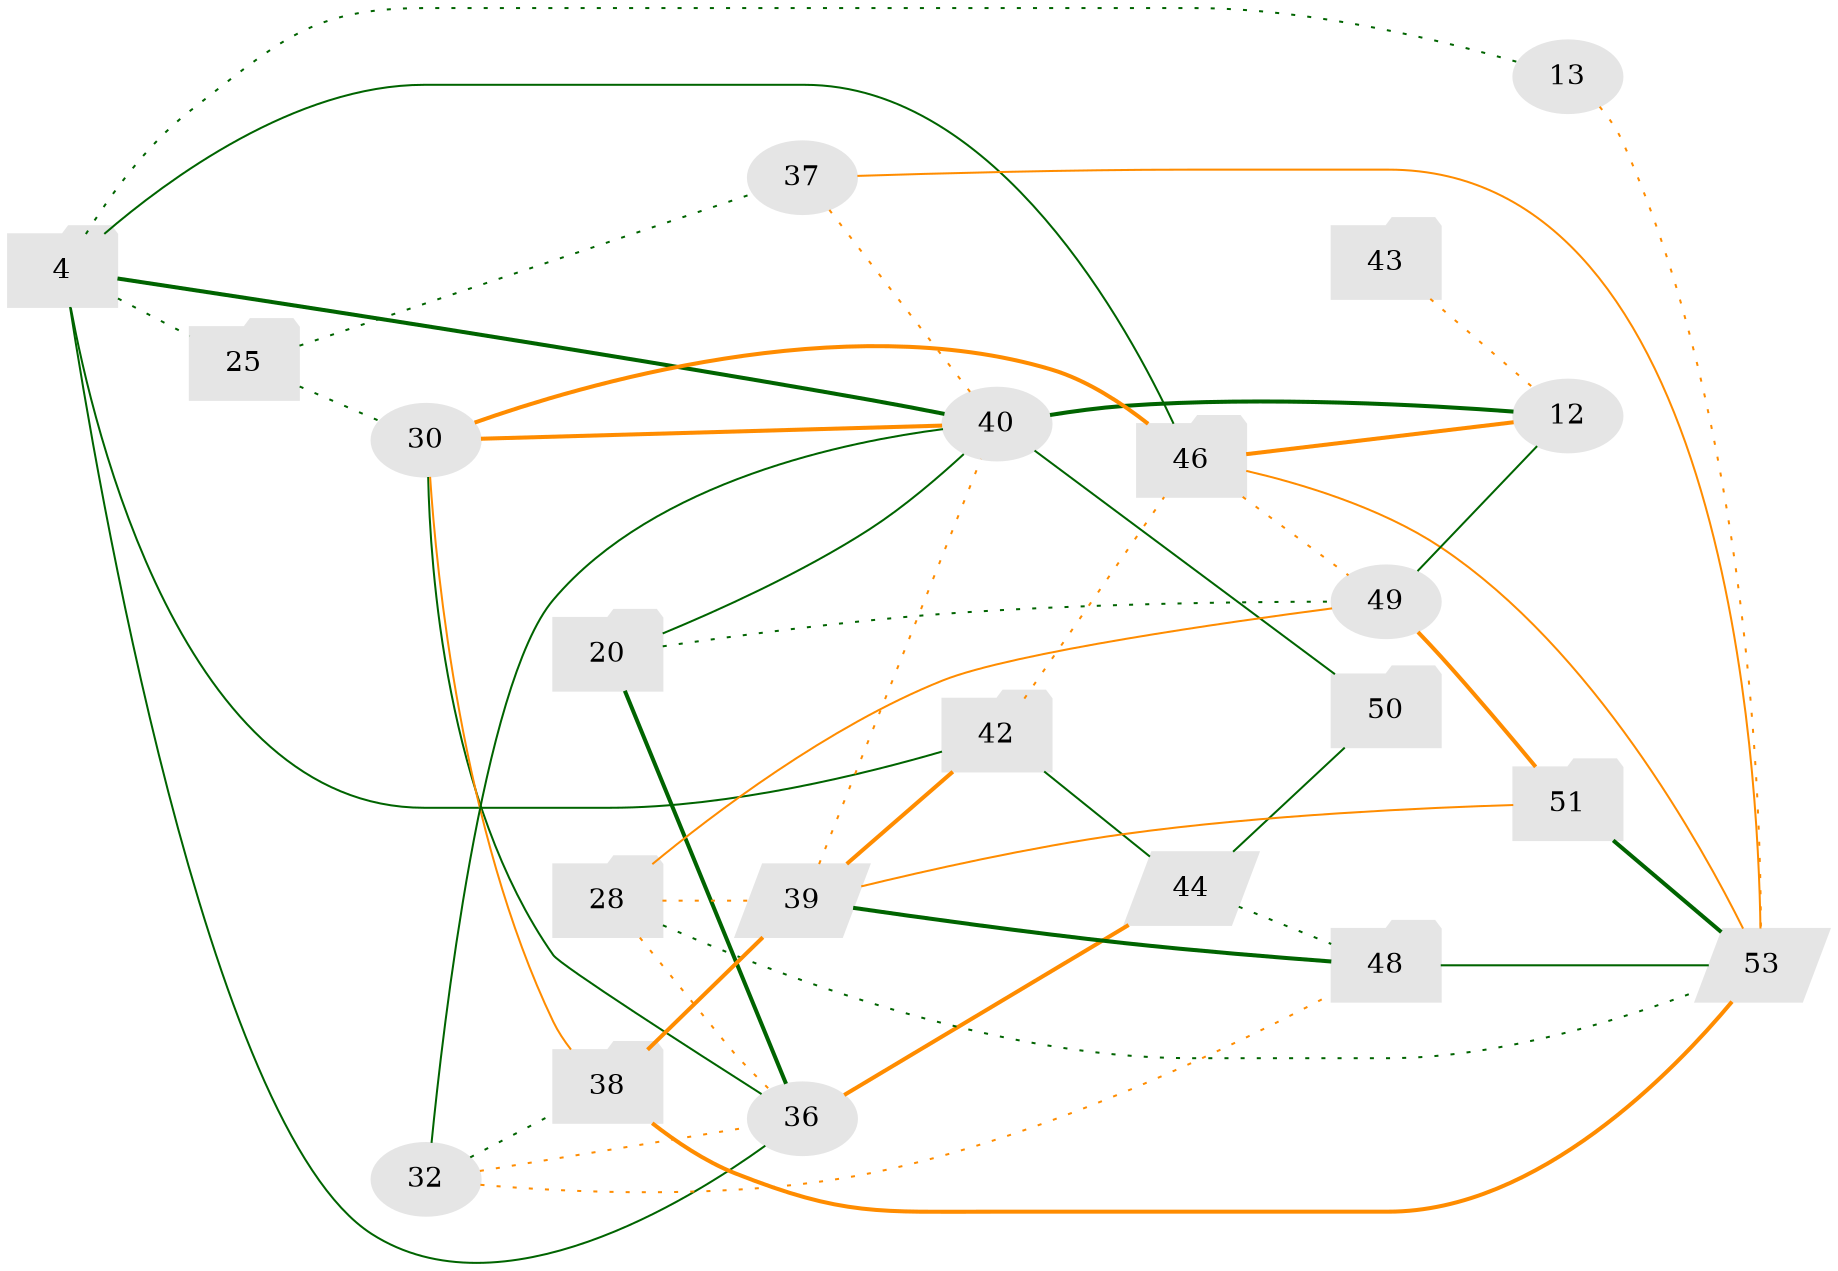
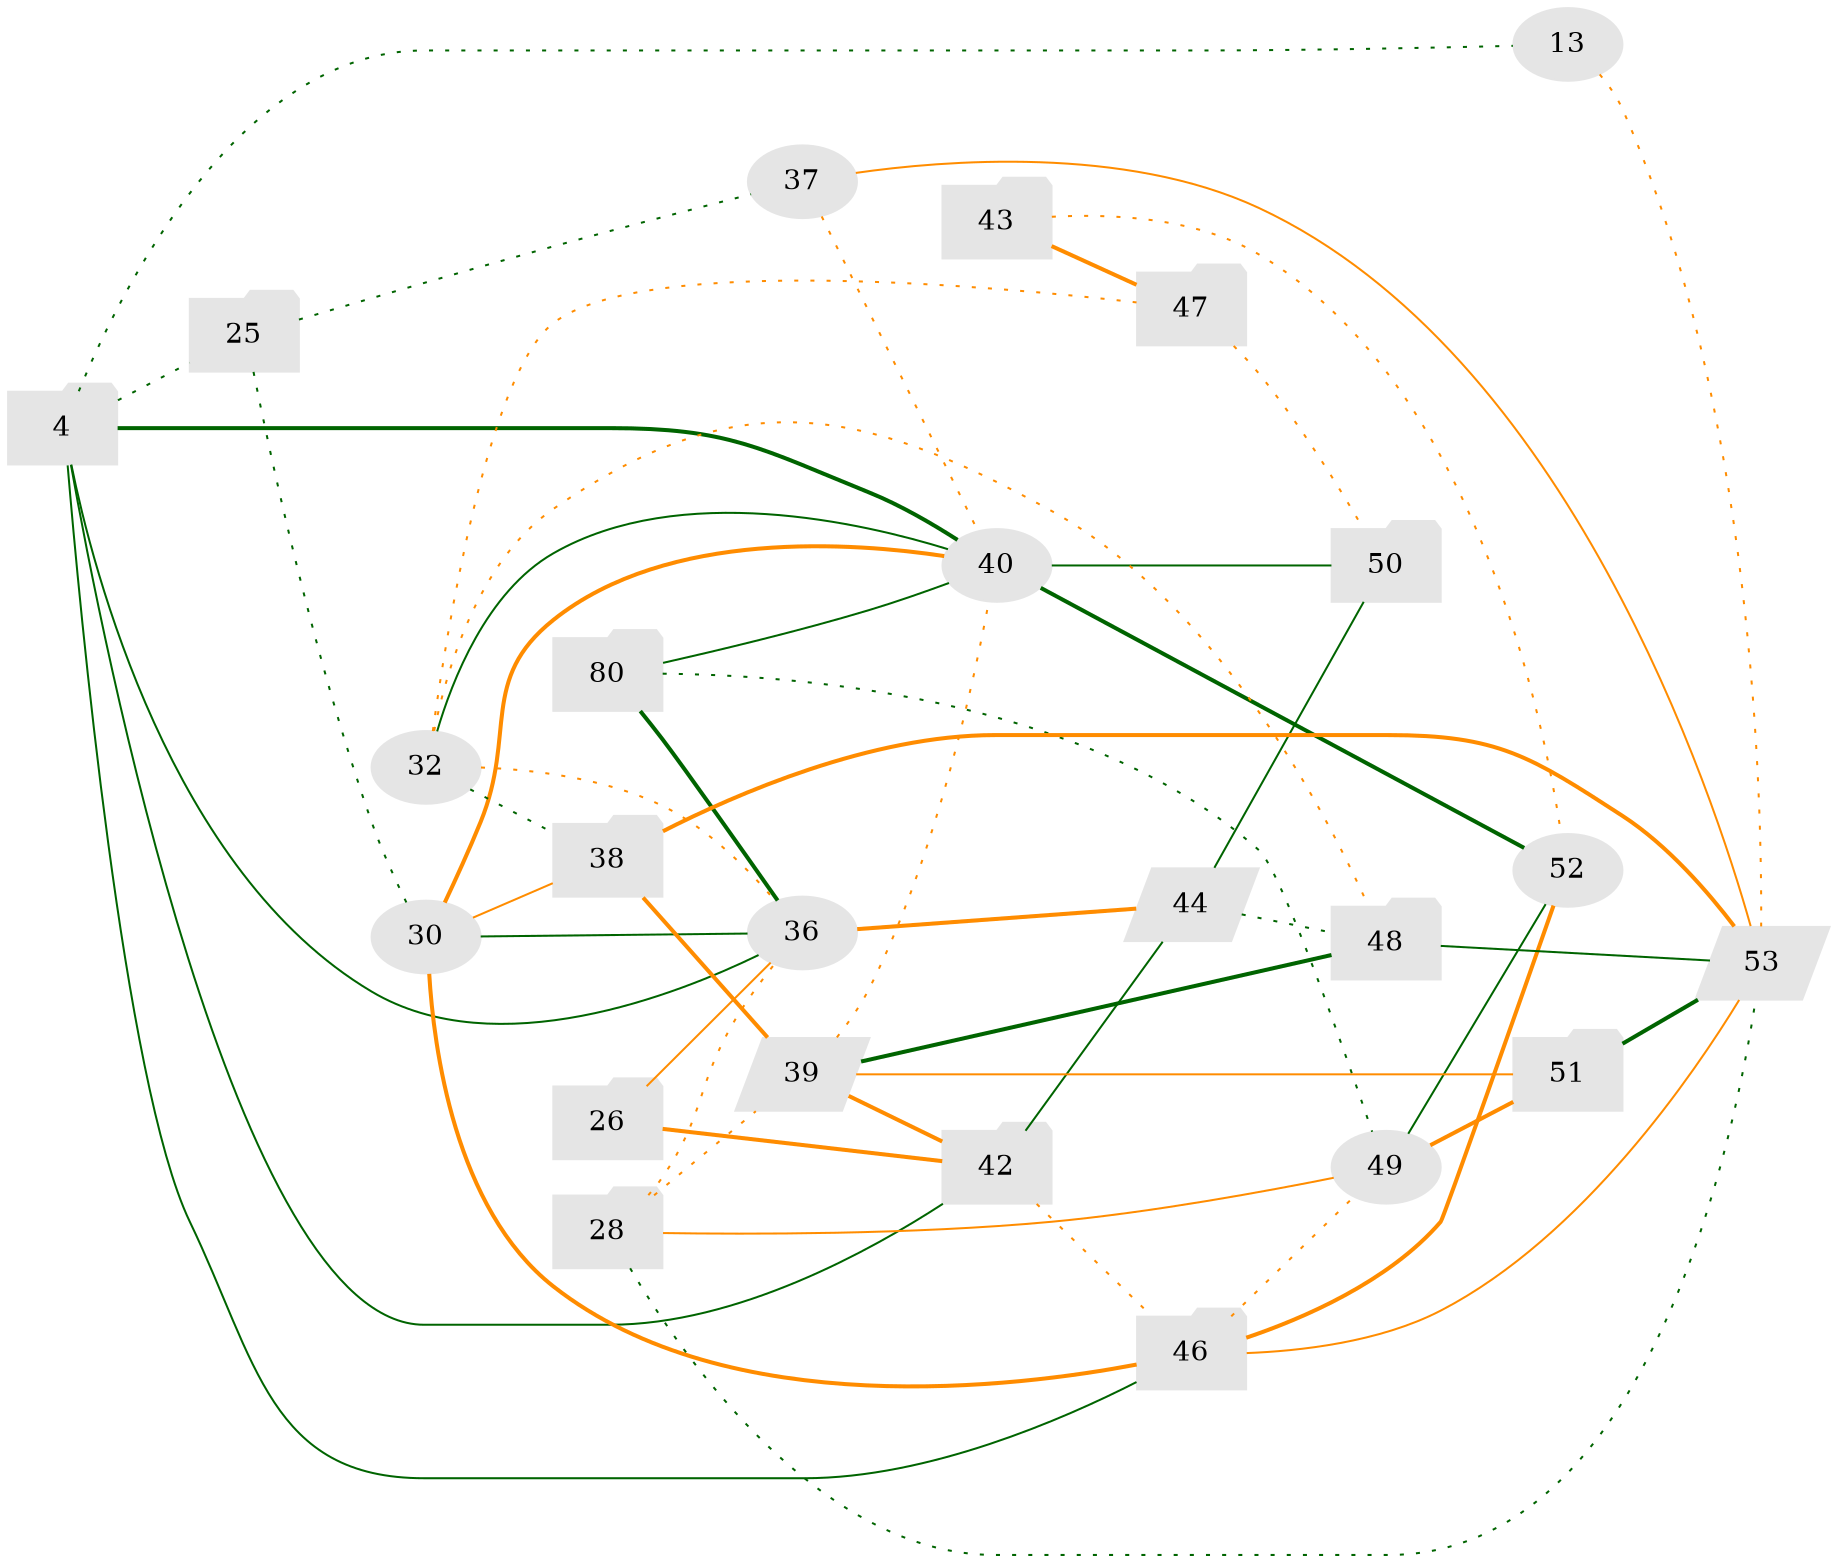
node "47": added
node "12": label "12" -> "52"
node "20": label "20" -> "80"
node "26": added
